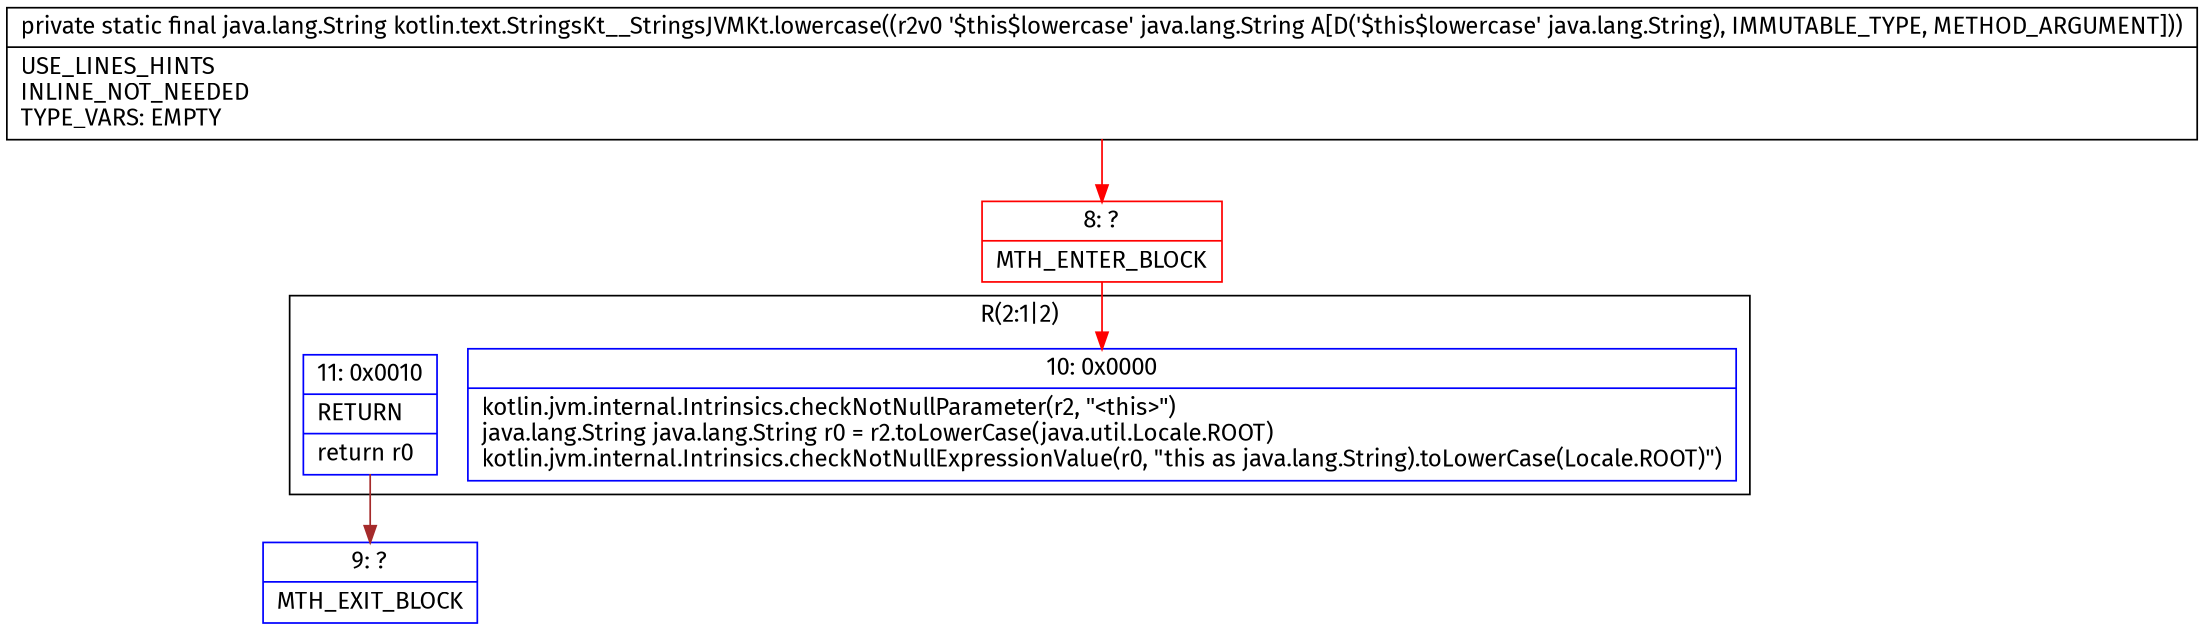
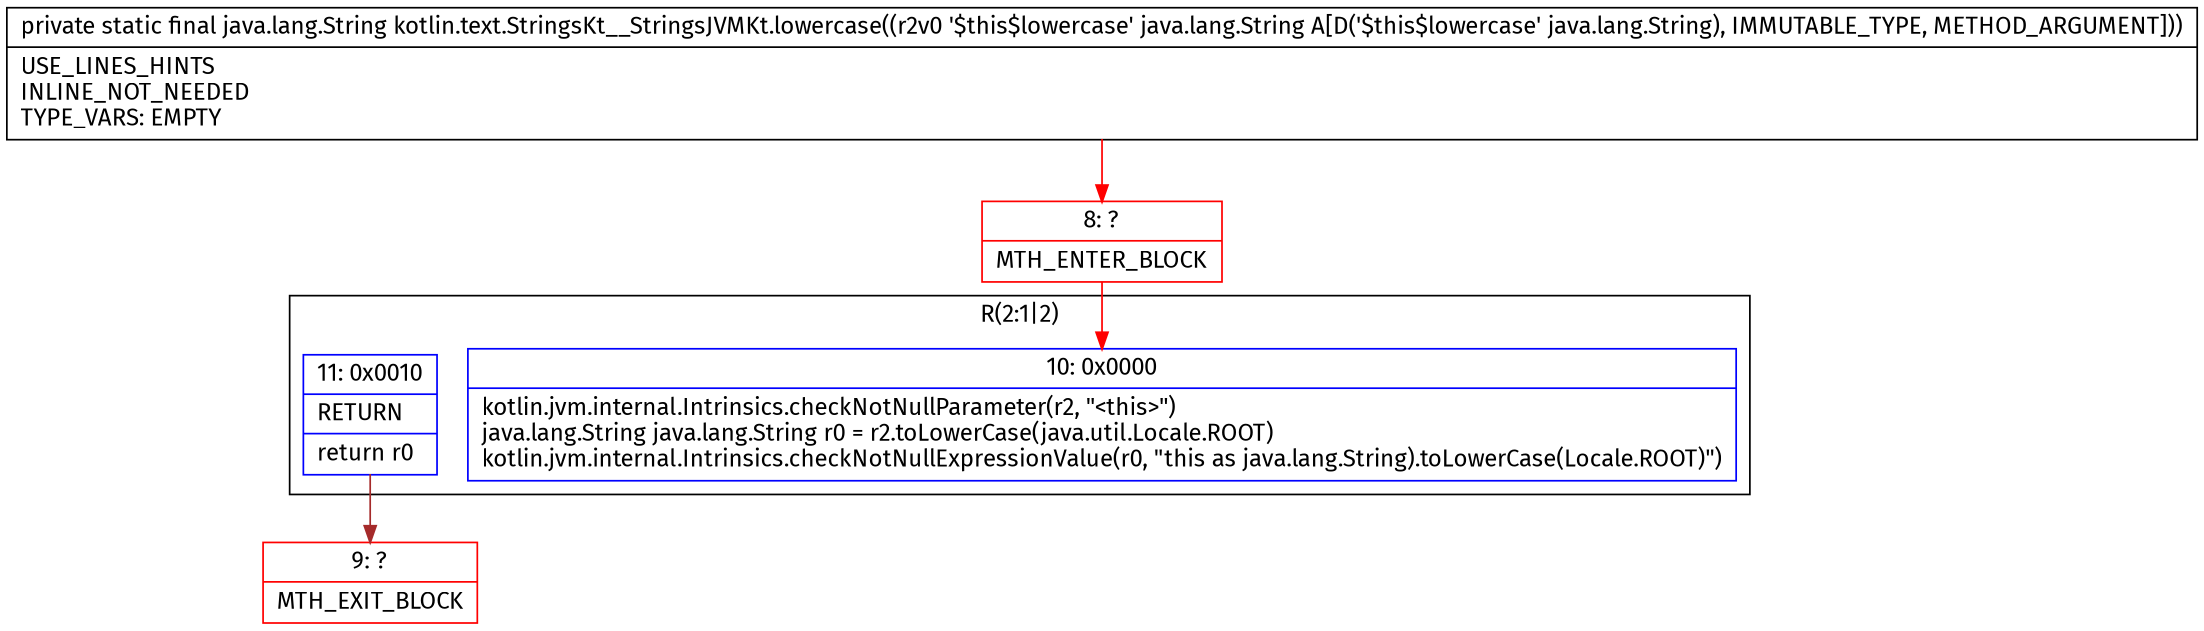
node "9: ?": color blue -> red
